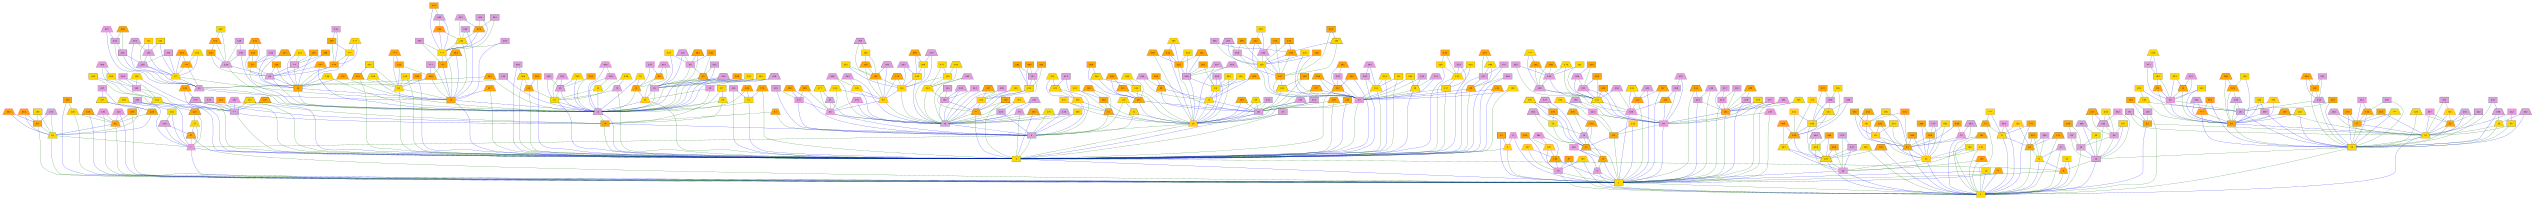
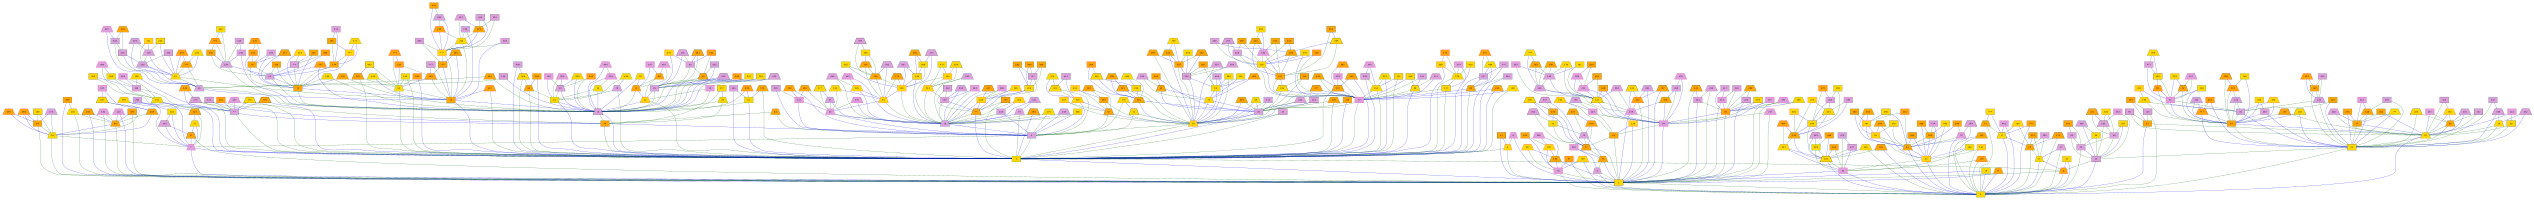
edge "59" -- "37": color blue -> darkgreen
